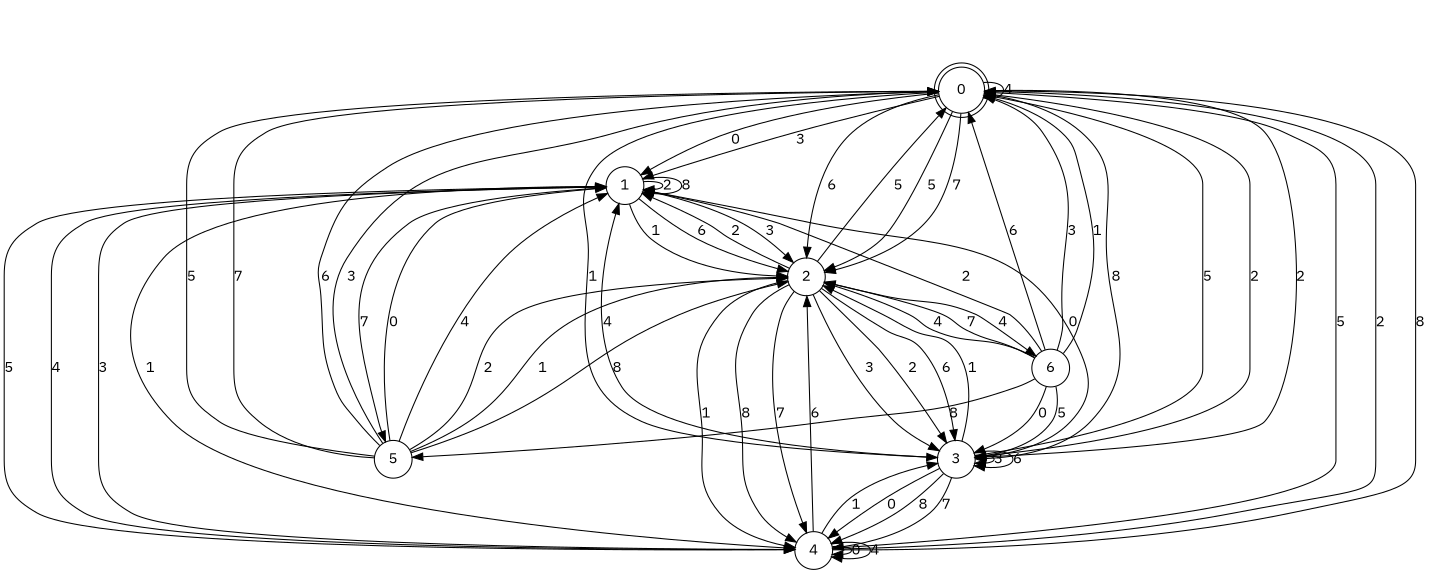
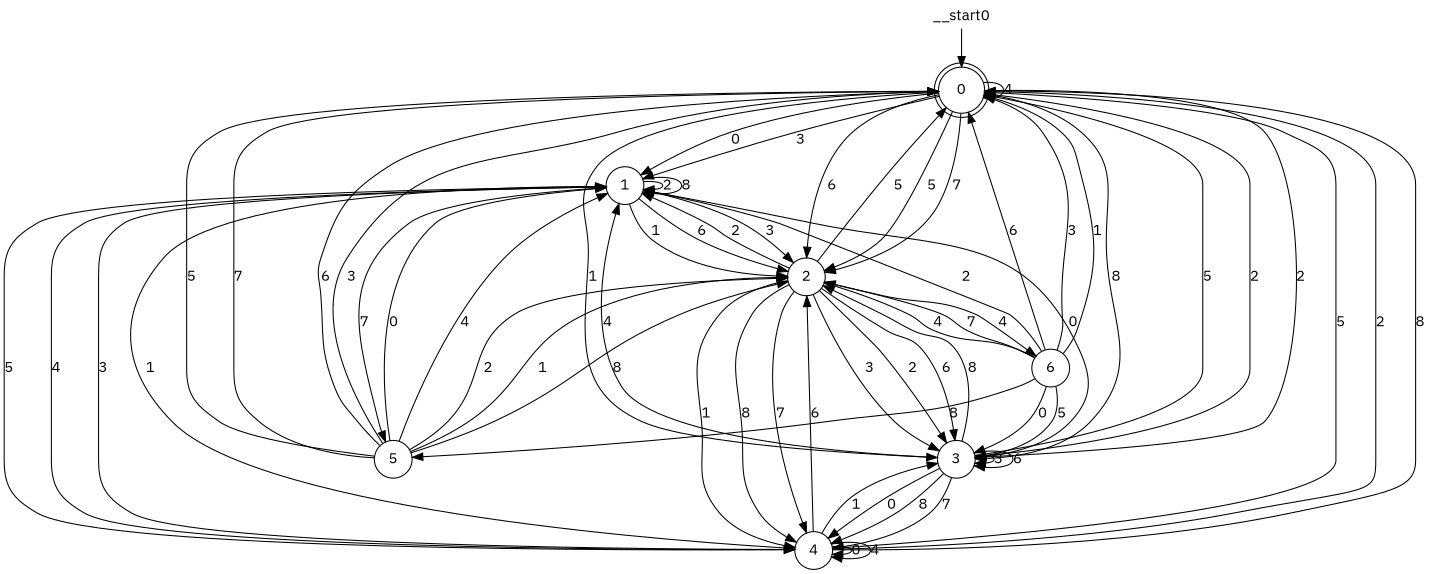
node "__start0": added
edge "3" -> "2": label "1" -> "8"
